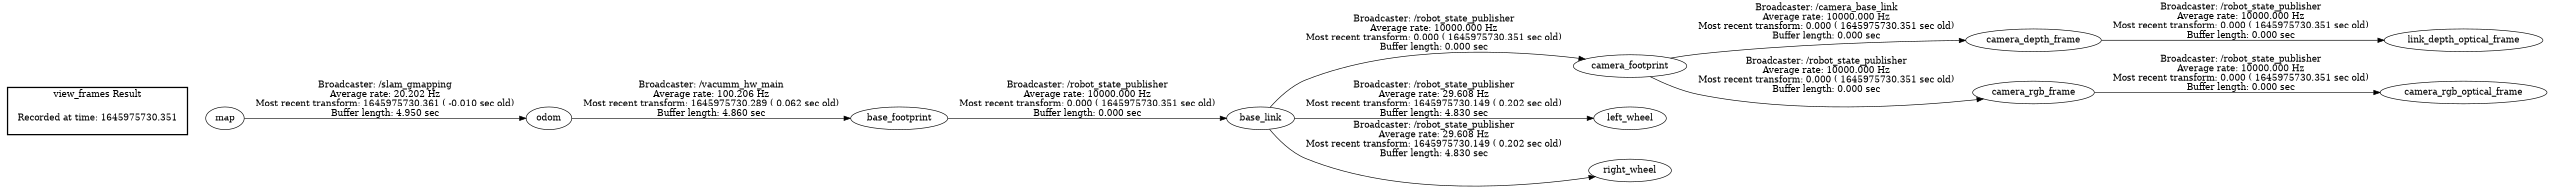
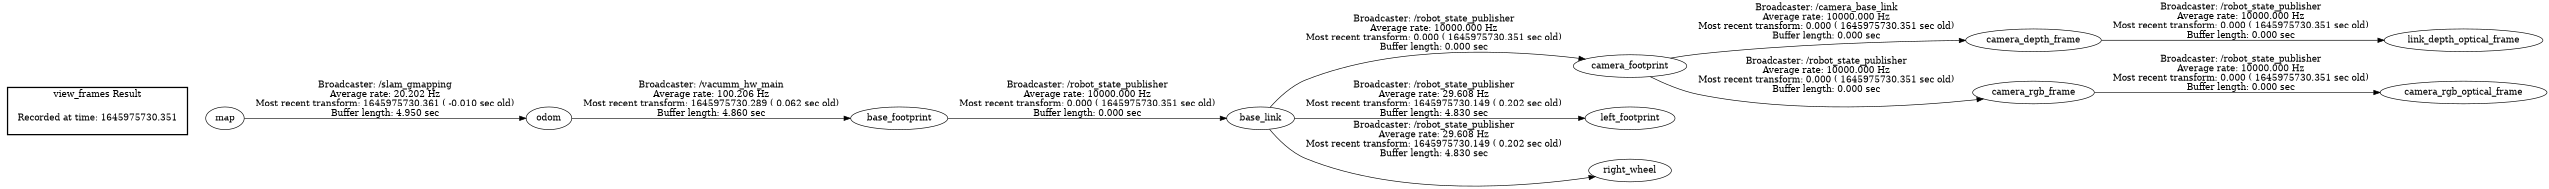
node "left_wheel": label "left_wheel" -> "left_footprint"
